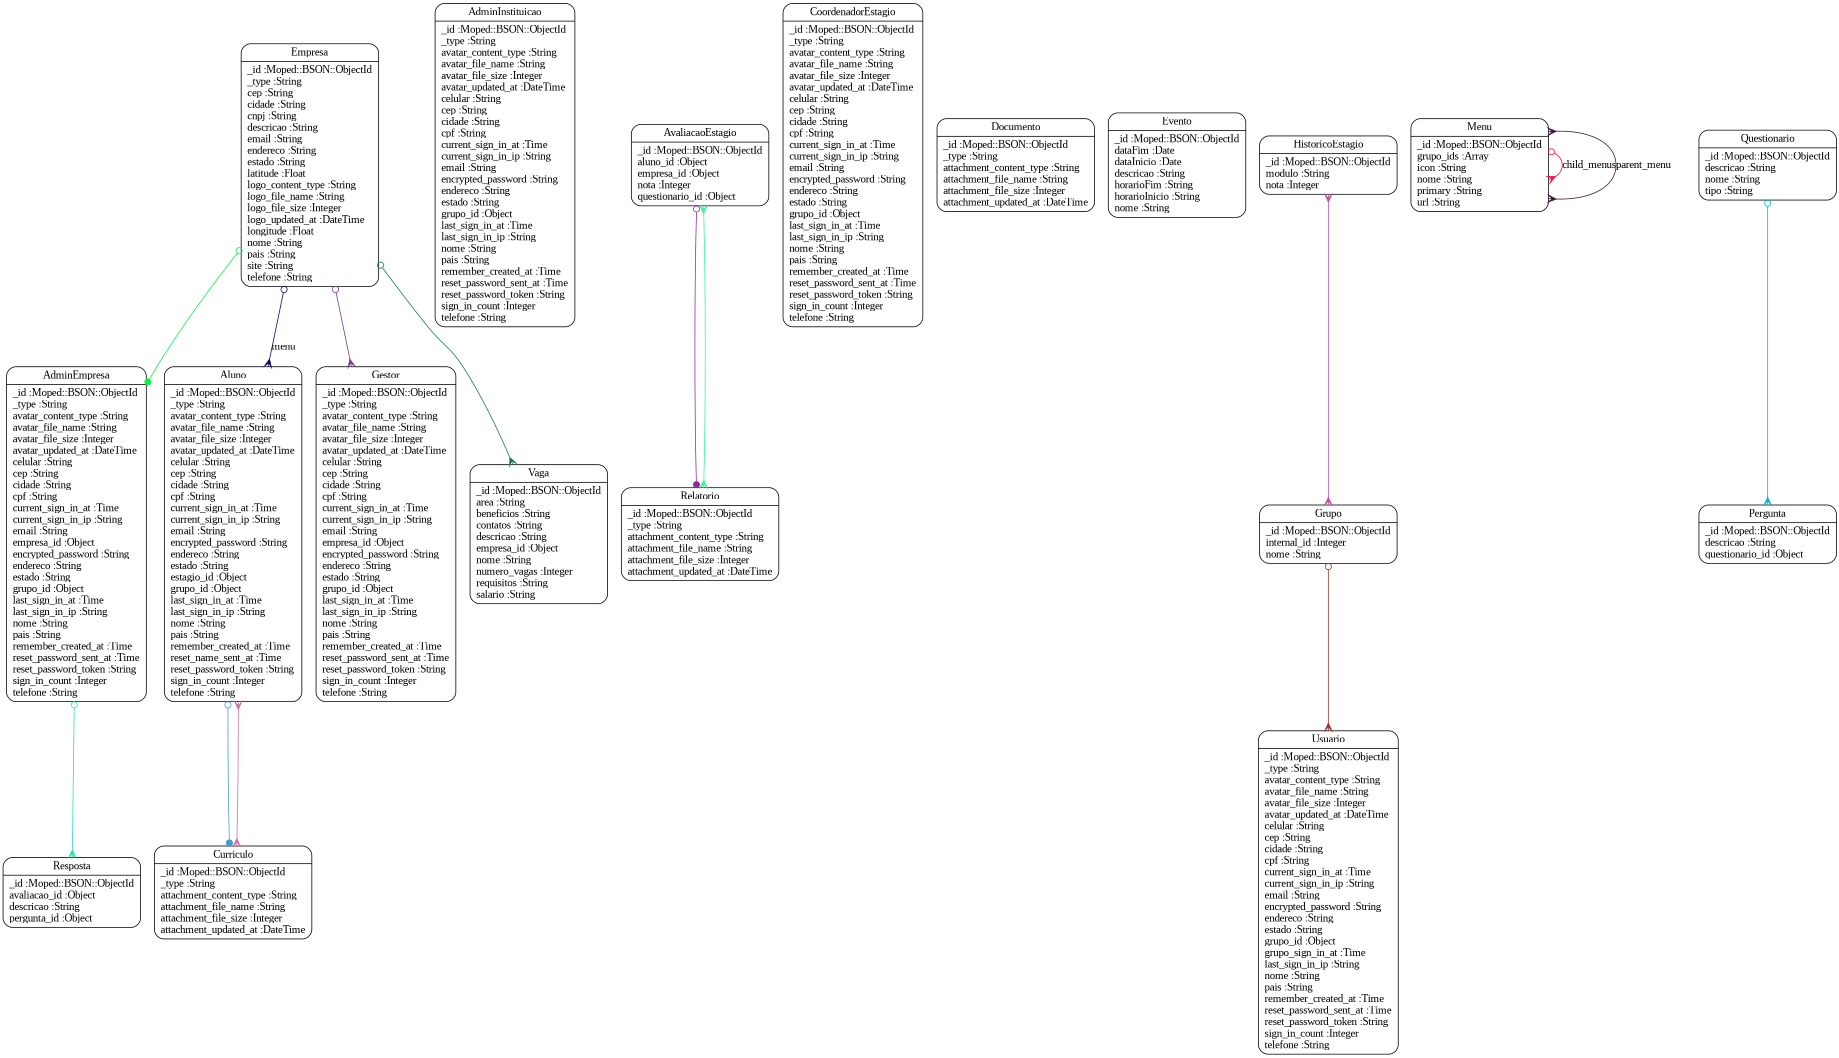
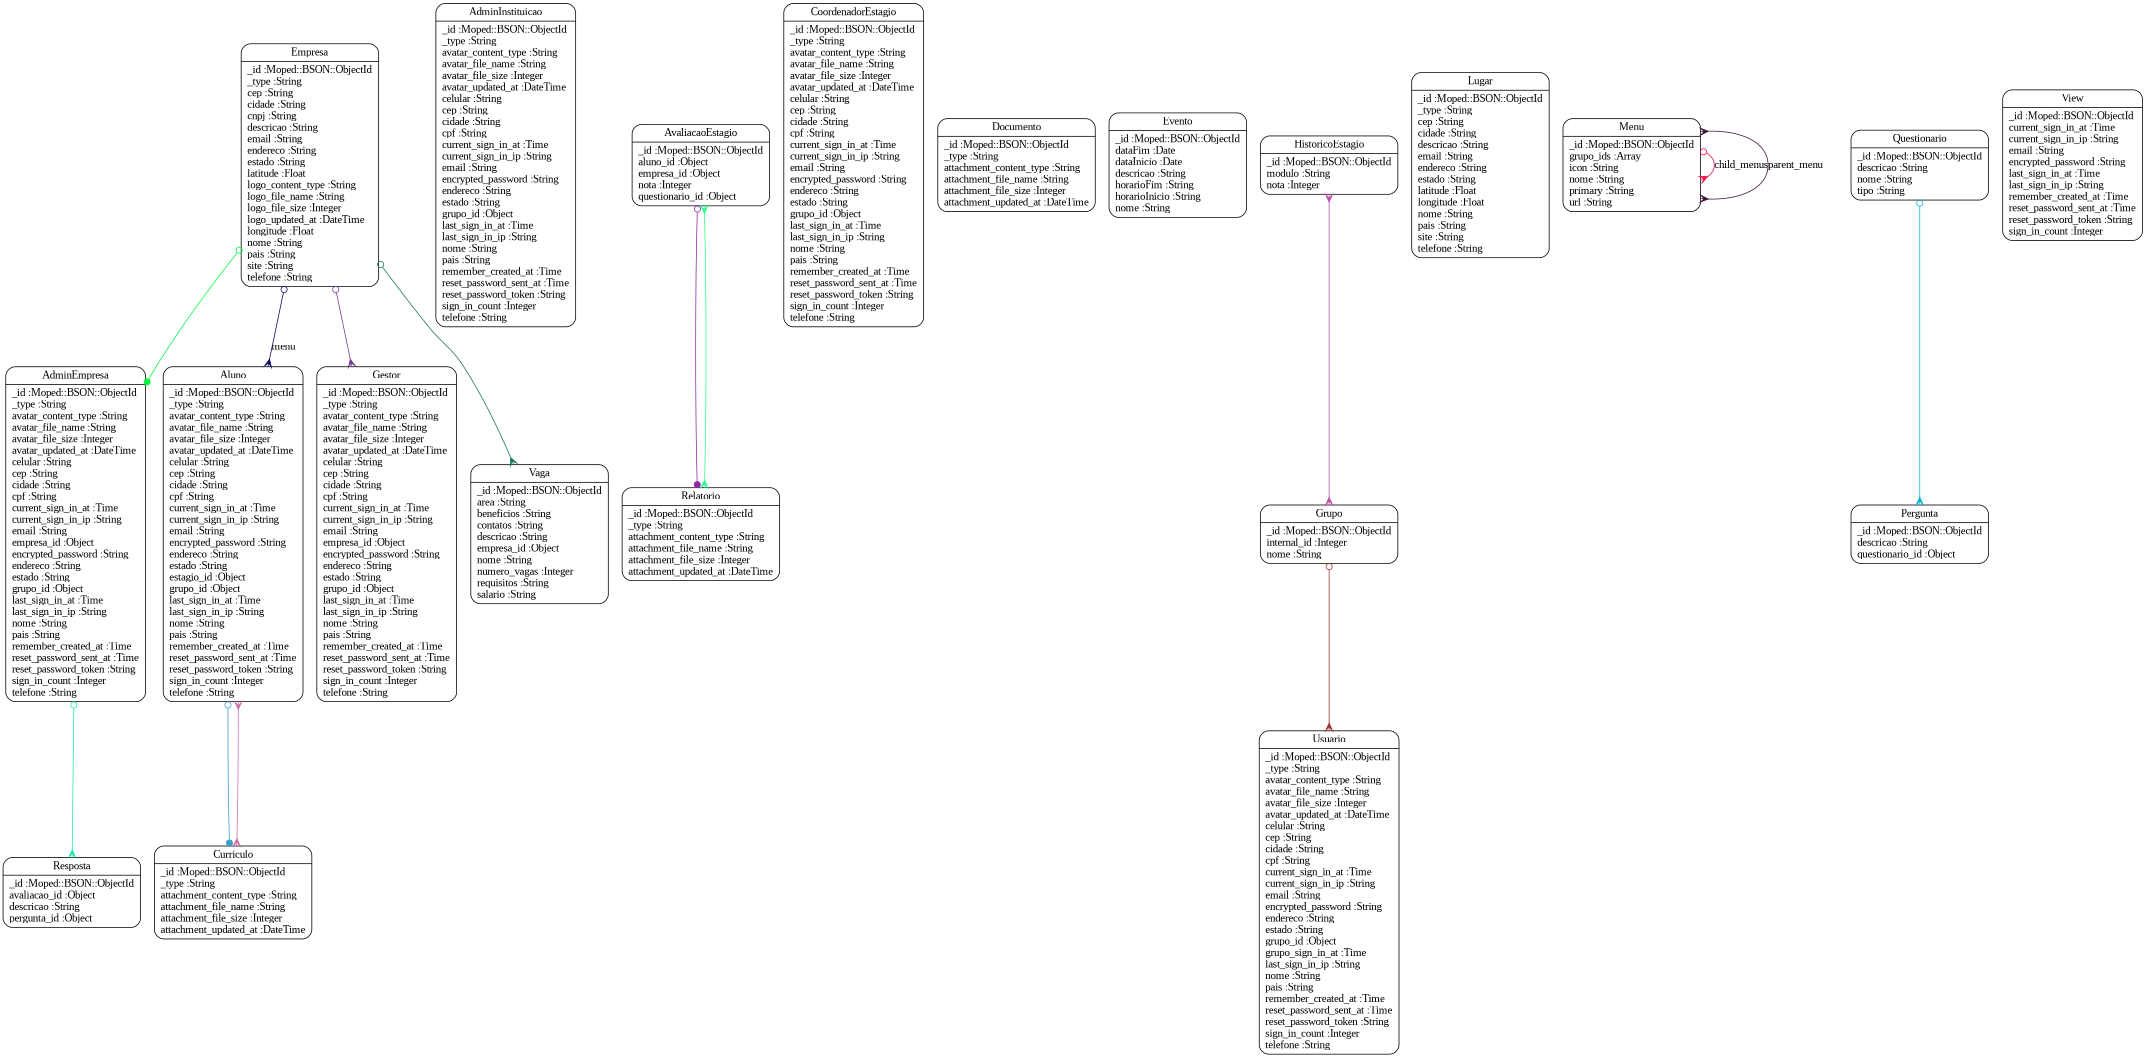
node "Lugar": added
node "View": added
node "Aluno": text "reset_name_sent_at :Time" -> "reset_password_sent_at :Time"
